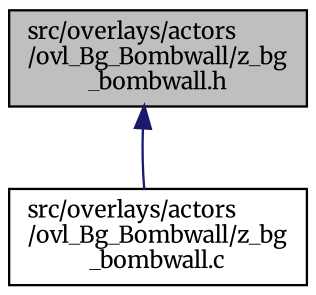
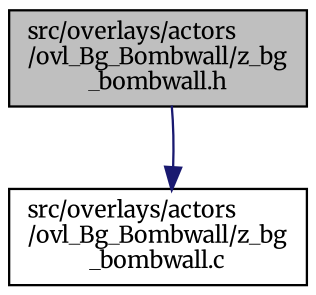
edge "src/overlays/actors /ovl_Bg_Bombwall/z_bg _bombwall.c" -> "src/overlays/actors /ovl_Bg_Bombwall/z_bg _bombwall.h": reversed
